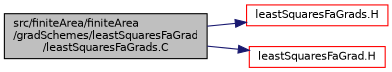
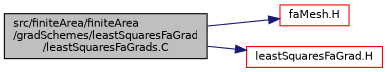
node "leastSquaresFaGrads.H": label "leastSquaresFaGrads.H" -> "faMesh.H"
